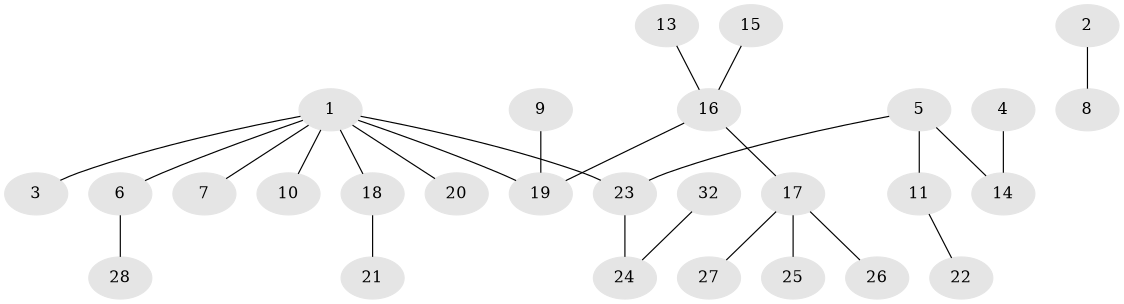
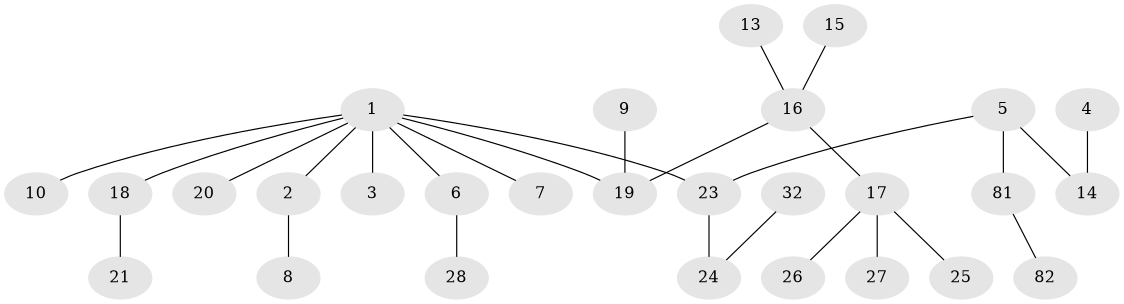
edge "1" -- "2": added
node "11": label "11" -> "81"
node "22": label "22" -> "82"
